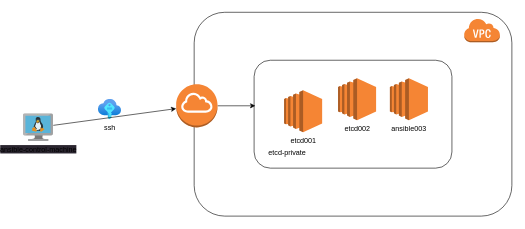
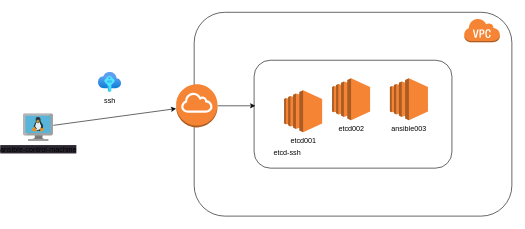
node "etcd002": moved (357, 99) -> (351, 99)
node "ssh": moved (110, 110) -> (110, 83)
node "etcd-private": label "etcd-private" -> "etcd-ssh"
